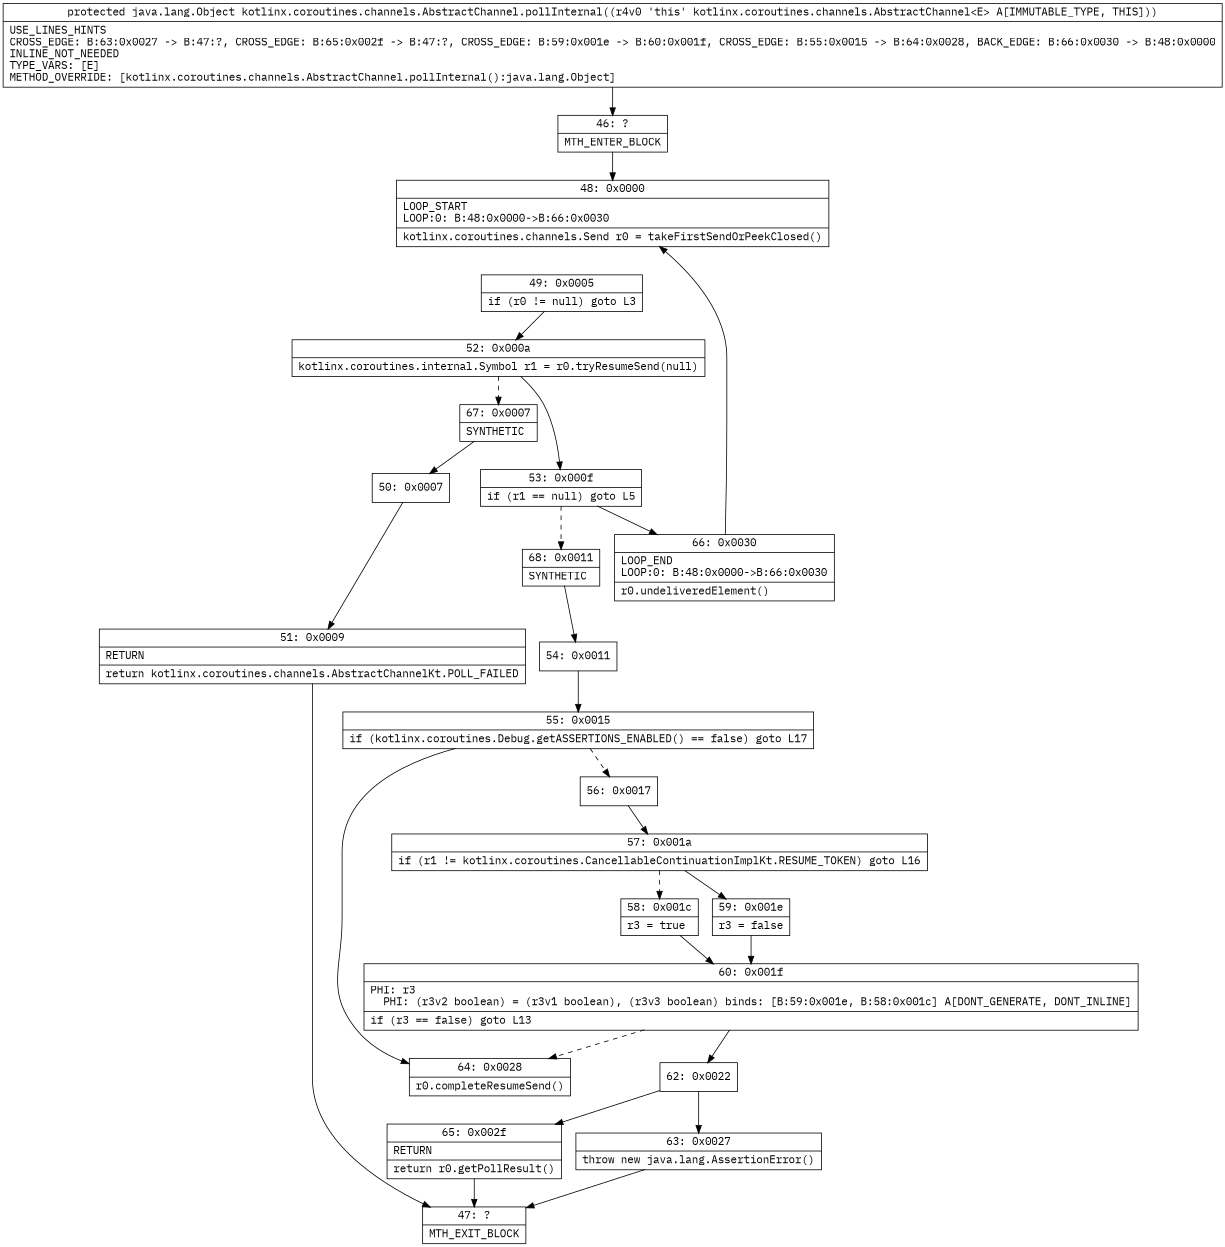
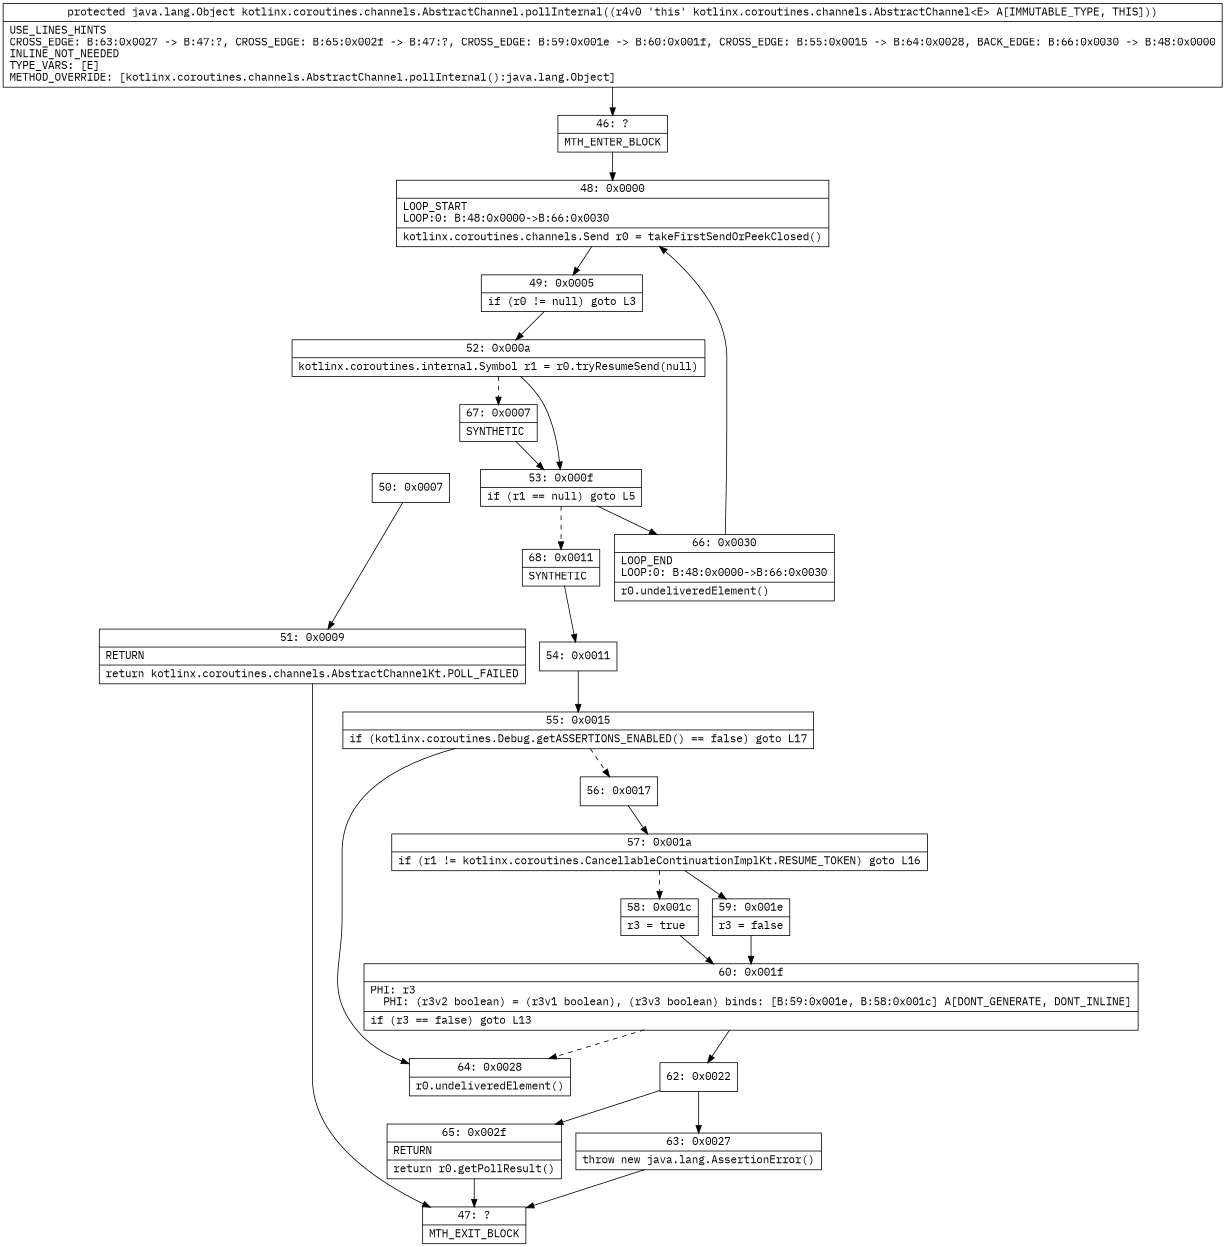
edge "48: 0x0000" -> "49: 0x0005": added
edge "67: 0x0007" -> "50: 0x0007": now "67: 0x0007" -> "53: 0x000f"
node "64: 0x0028": text "r0.completeResumeSend()" -> "r0.undeliveredElement()"
